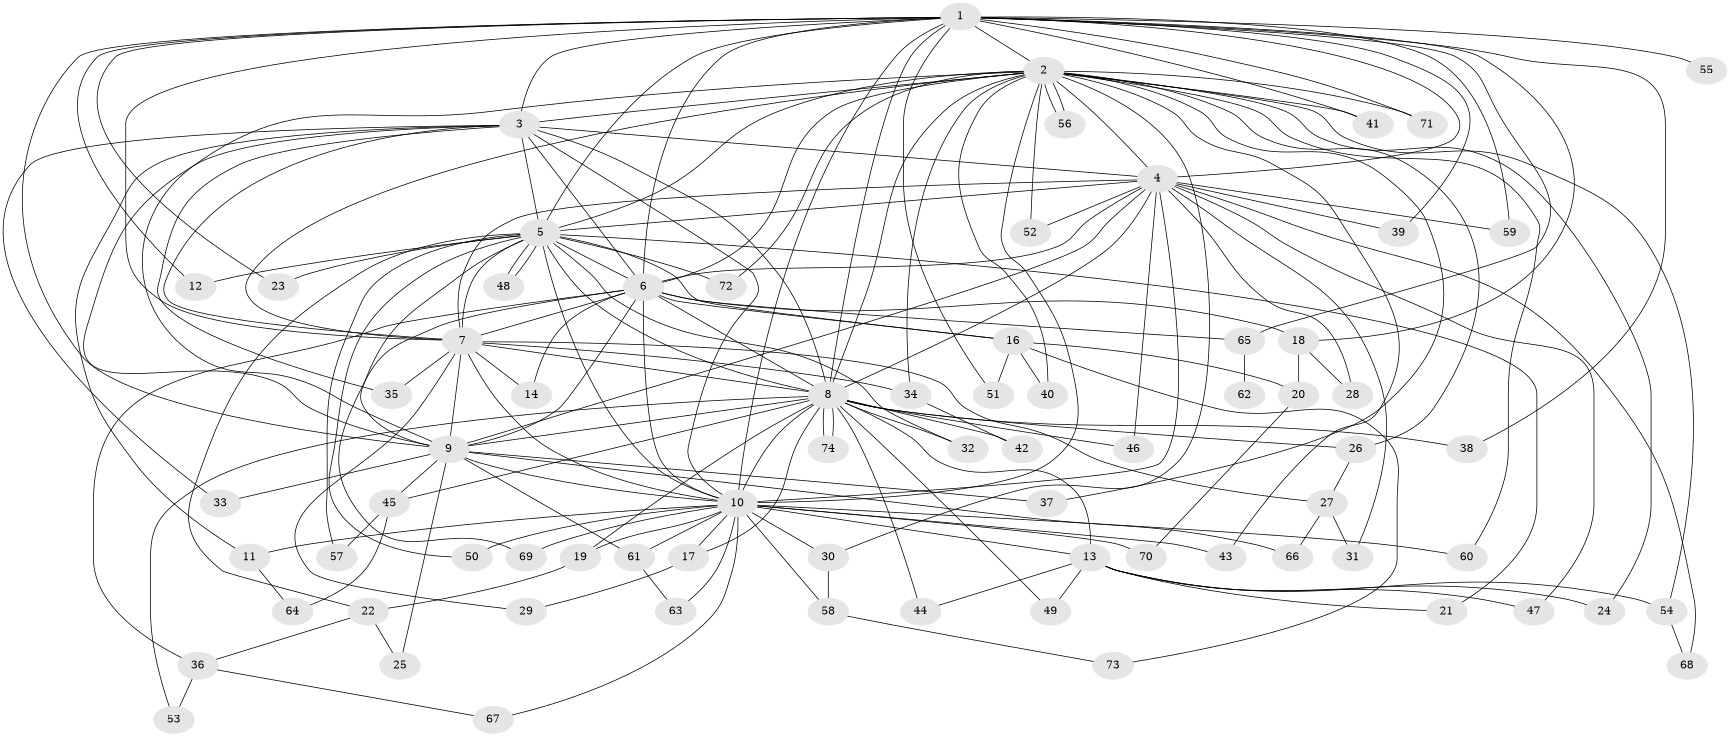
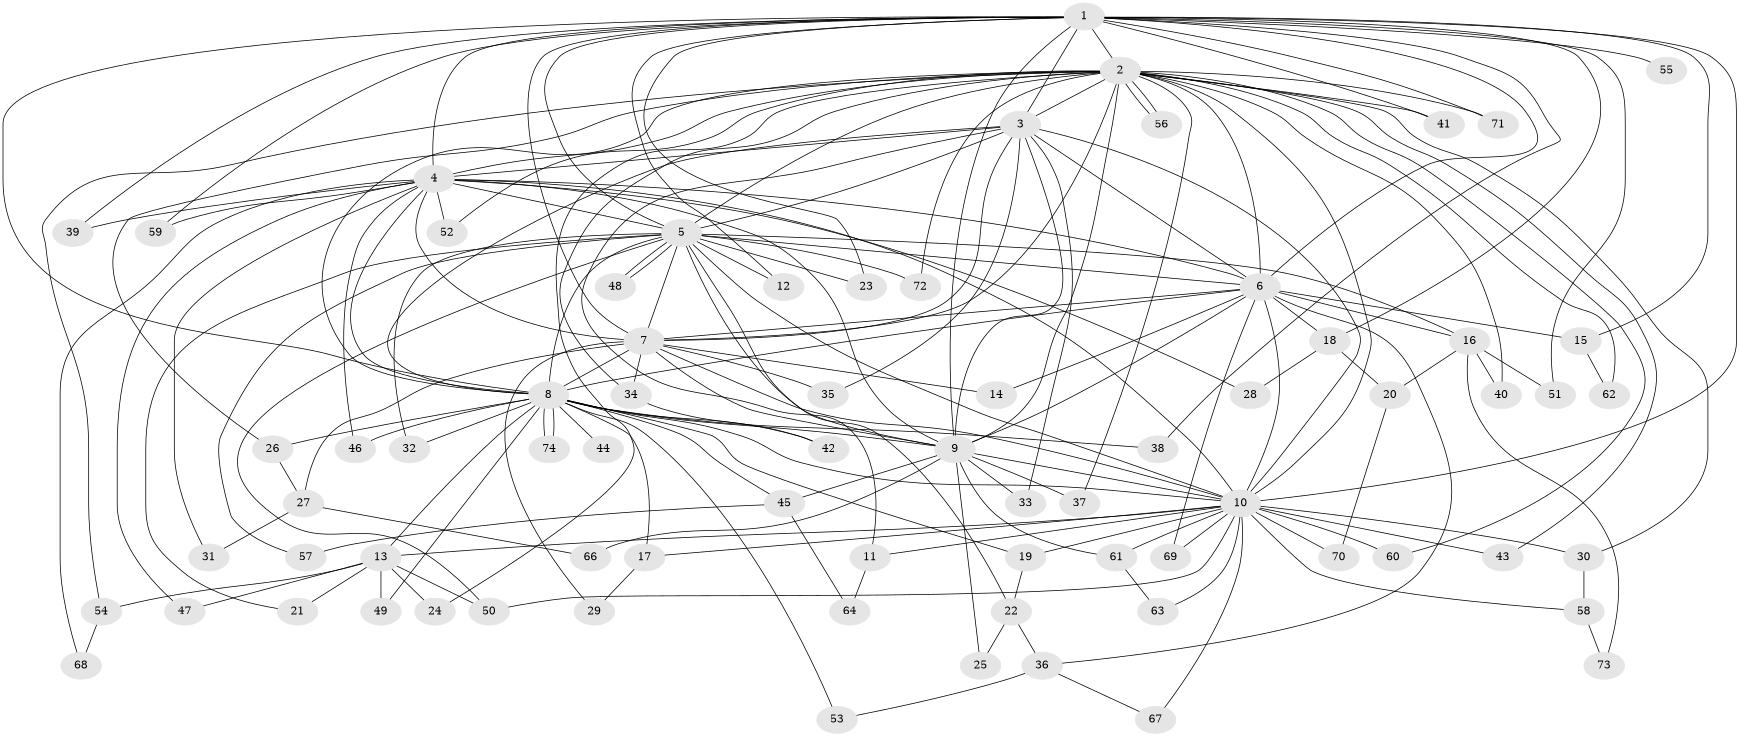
edge "2" -- "62": added
node "65": label "65" -> "15"
edge "13" -- "44": now "13" -- "50"
